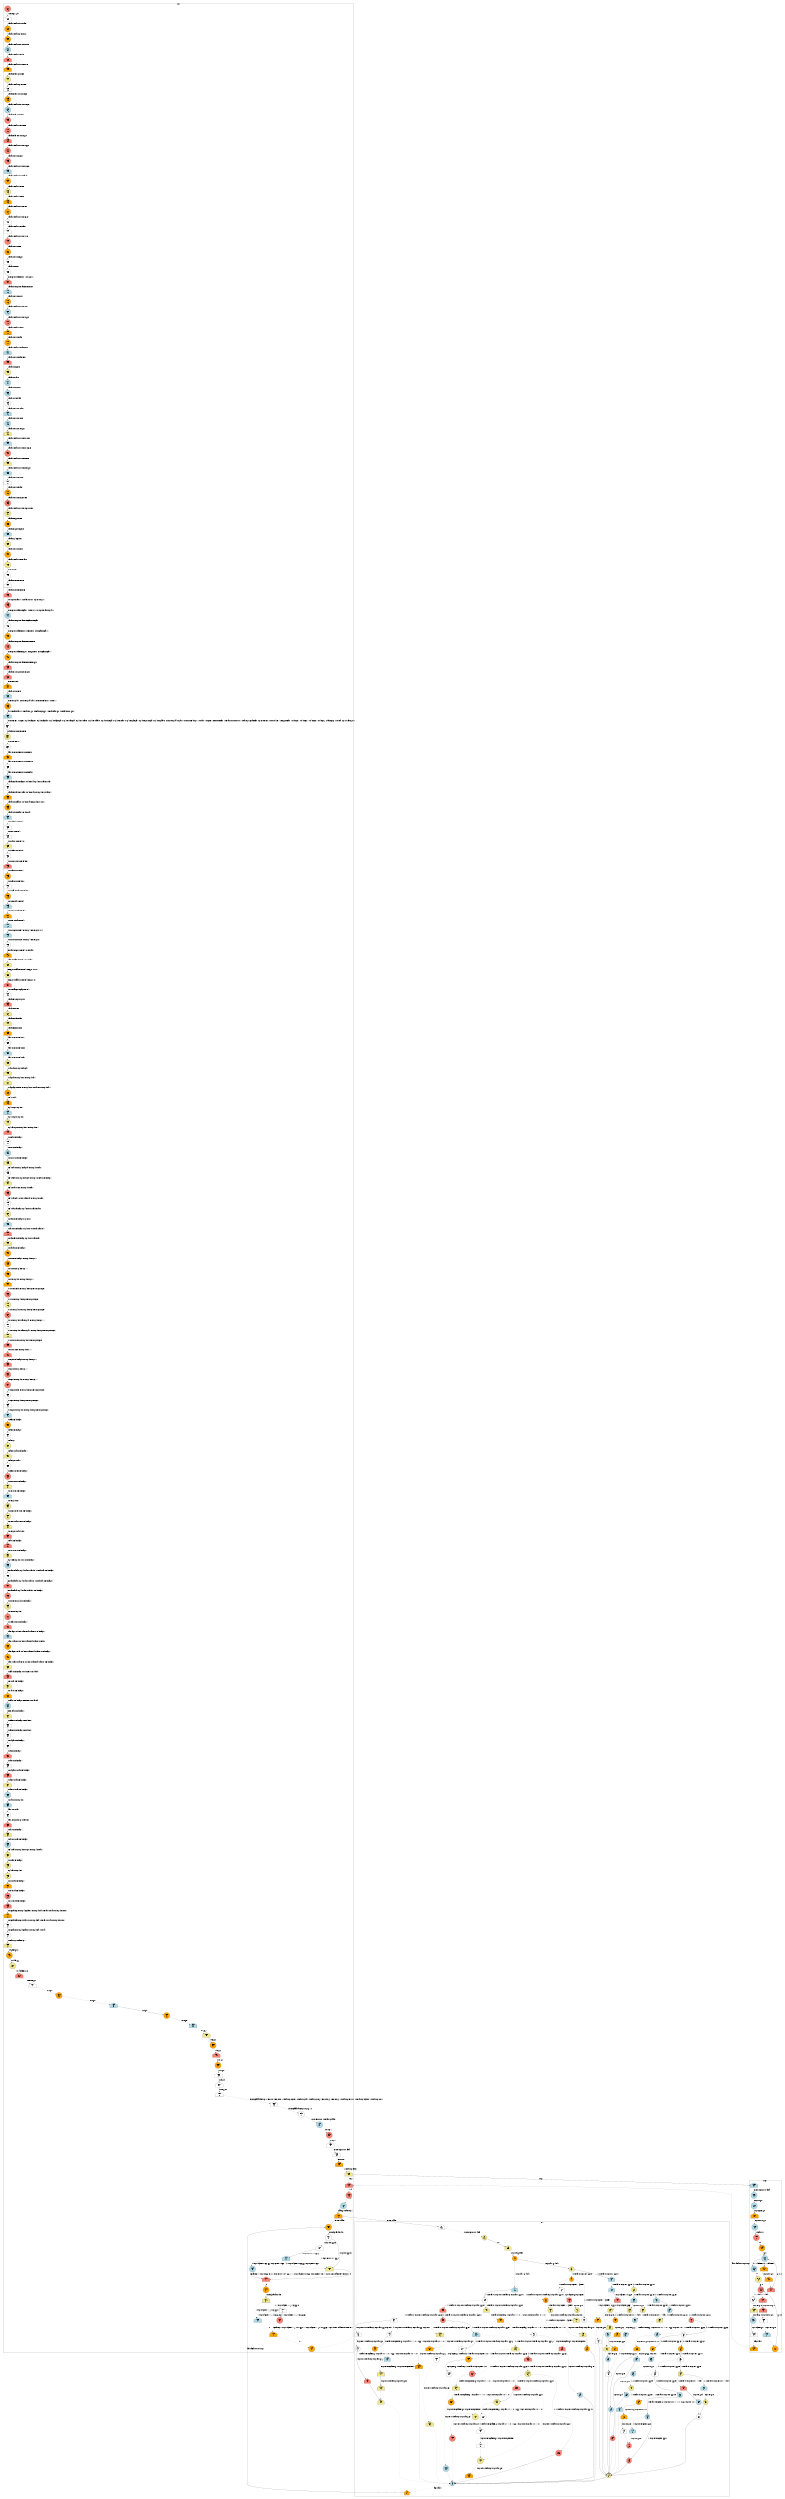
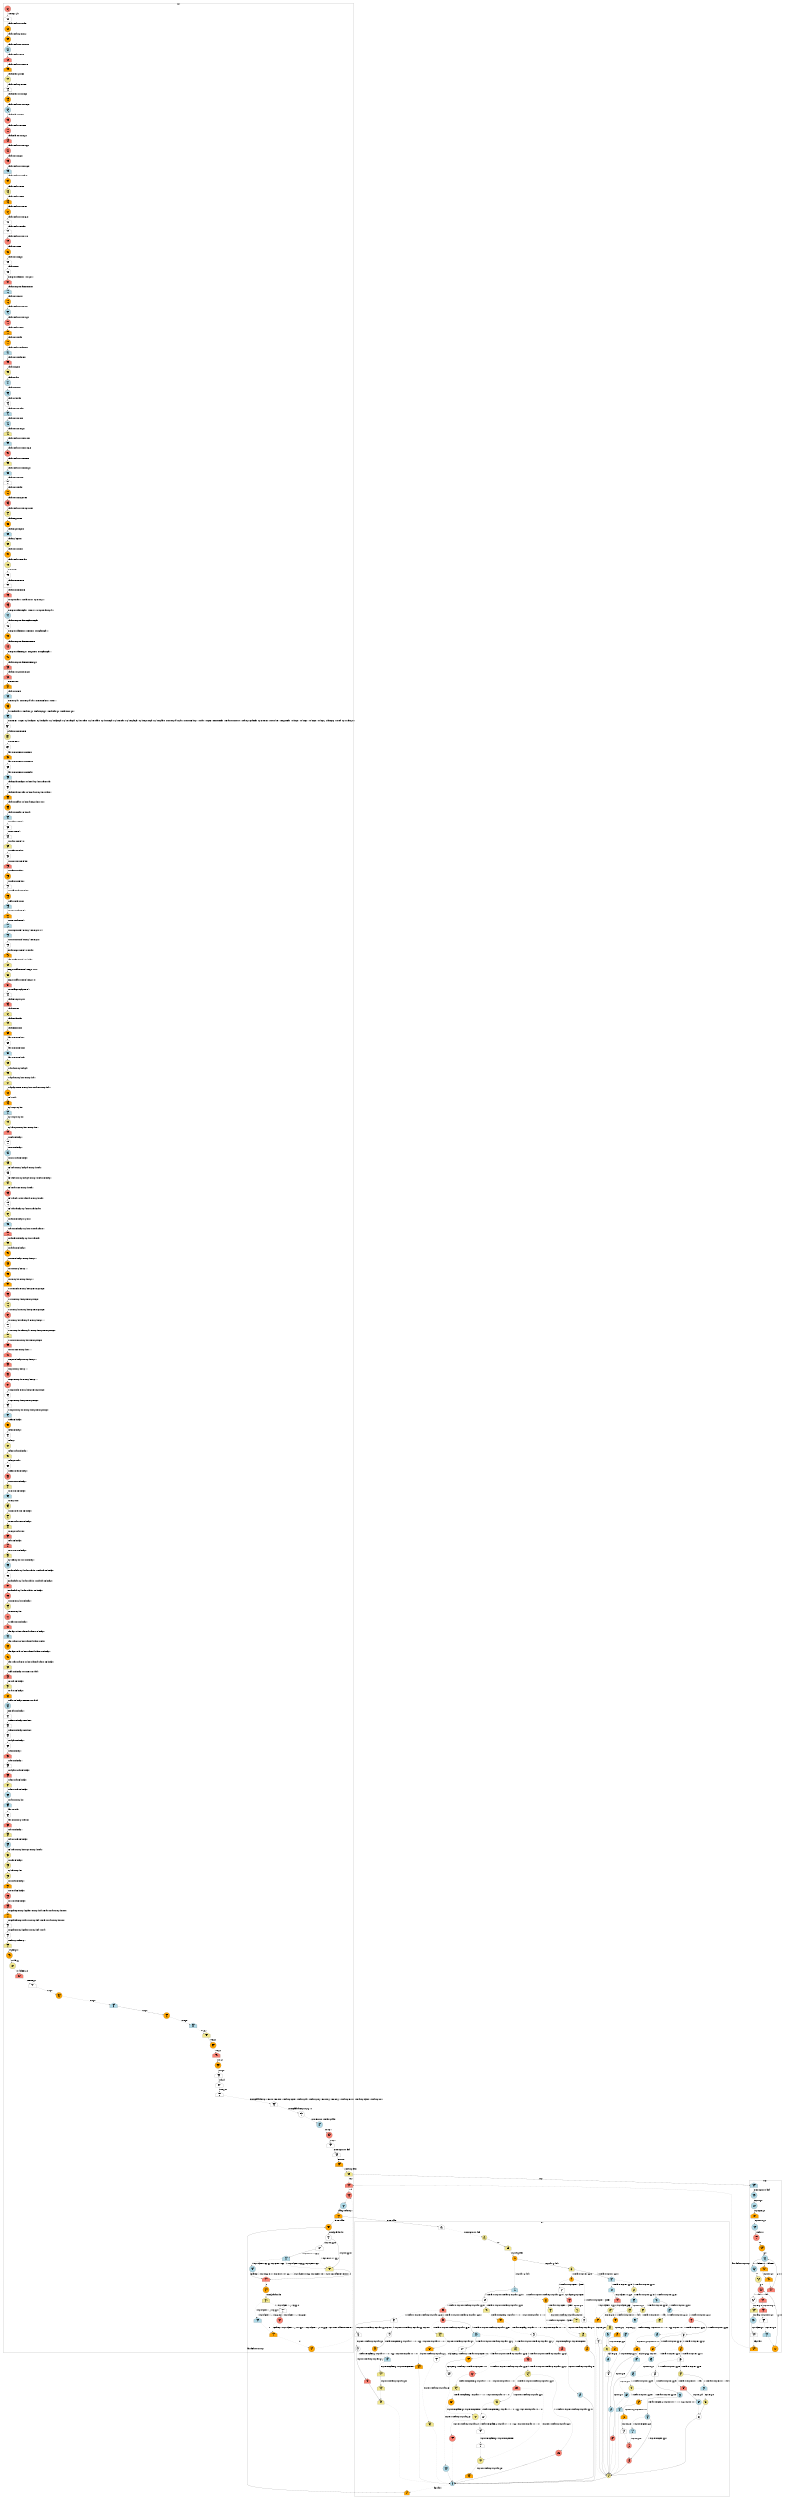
edge "N268 146" -> "N269 145": label "void _IO_flockfile(_IO_FILE *);" -> "typedef unsigned int __id_t;"
node "N350 64": fillcolor khaki -> white
